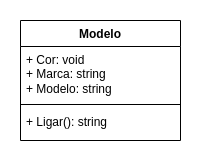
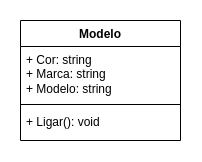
node "+ Cor: void + Marca: string + Modelo: string": label "+ Cor: void + Marca: string + Modelo: string" -> "+ Cor: string + Marca: string + Modelo: string"
node "+ Ligar(): string": label "+ Ligar(): string" -> "+ Ligar(): void"
